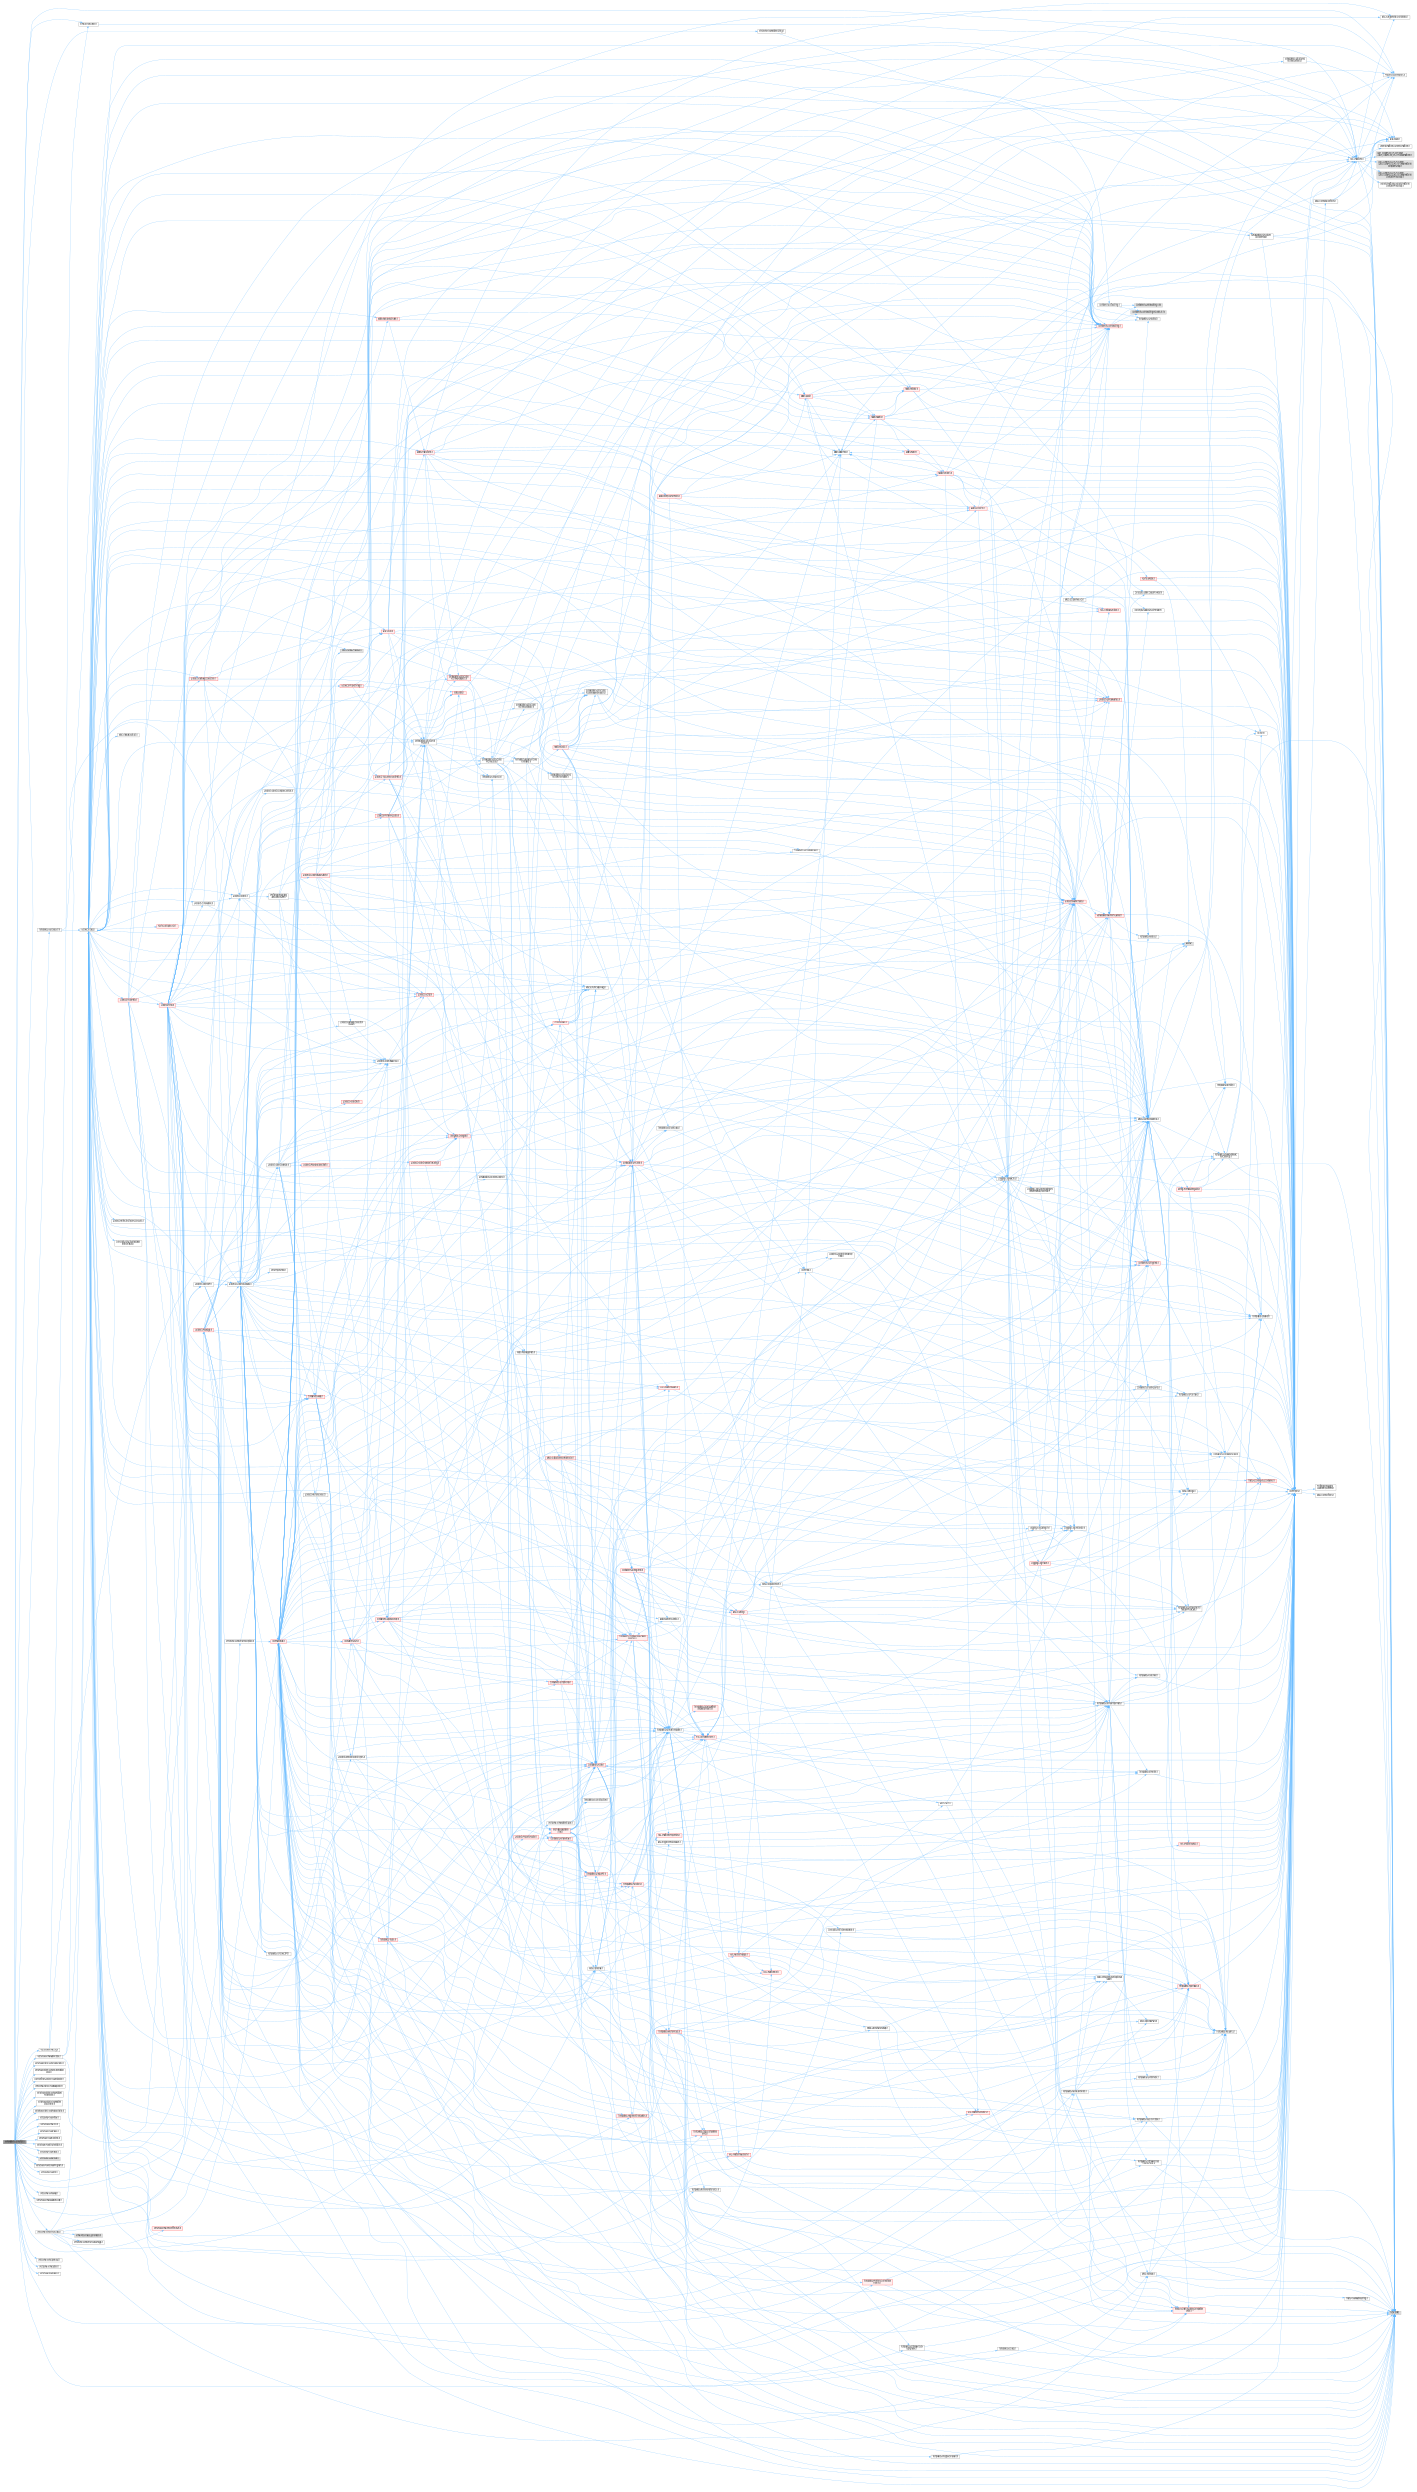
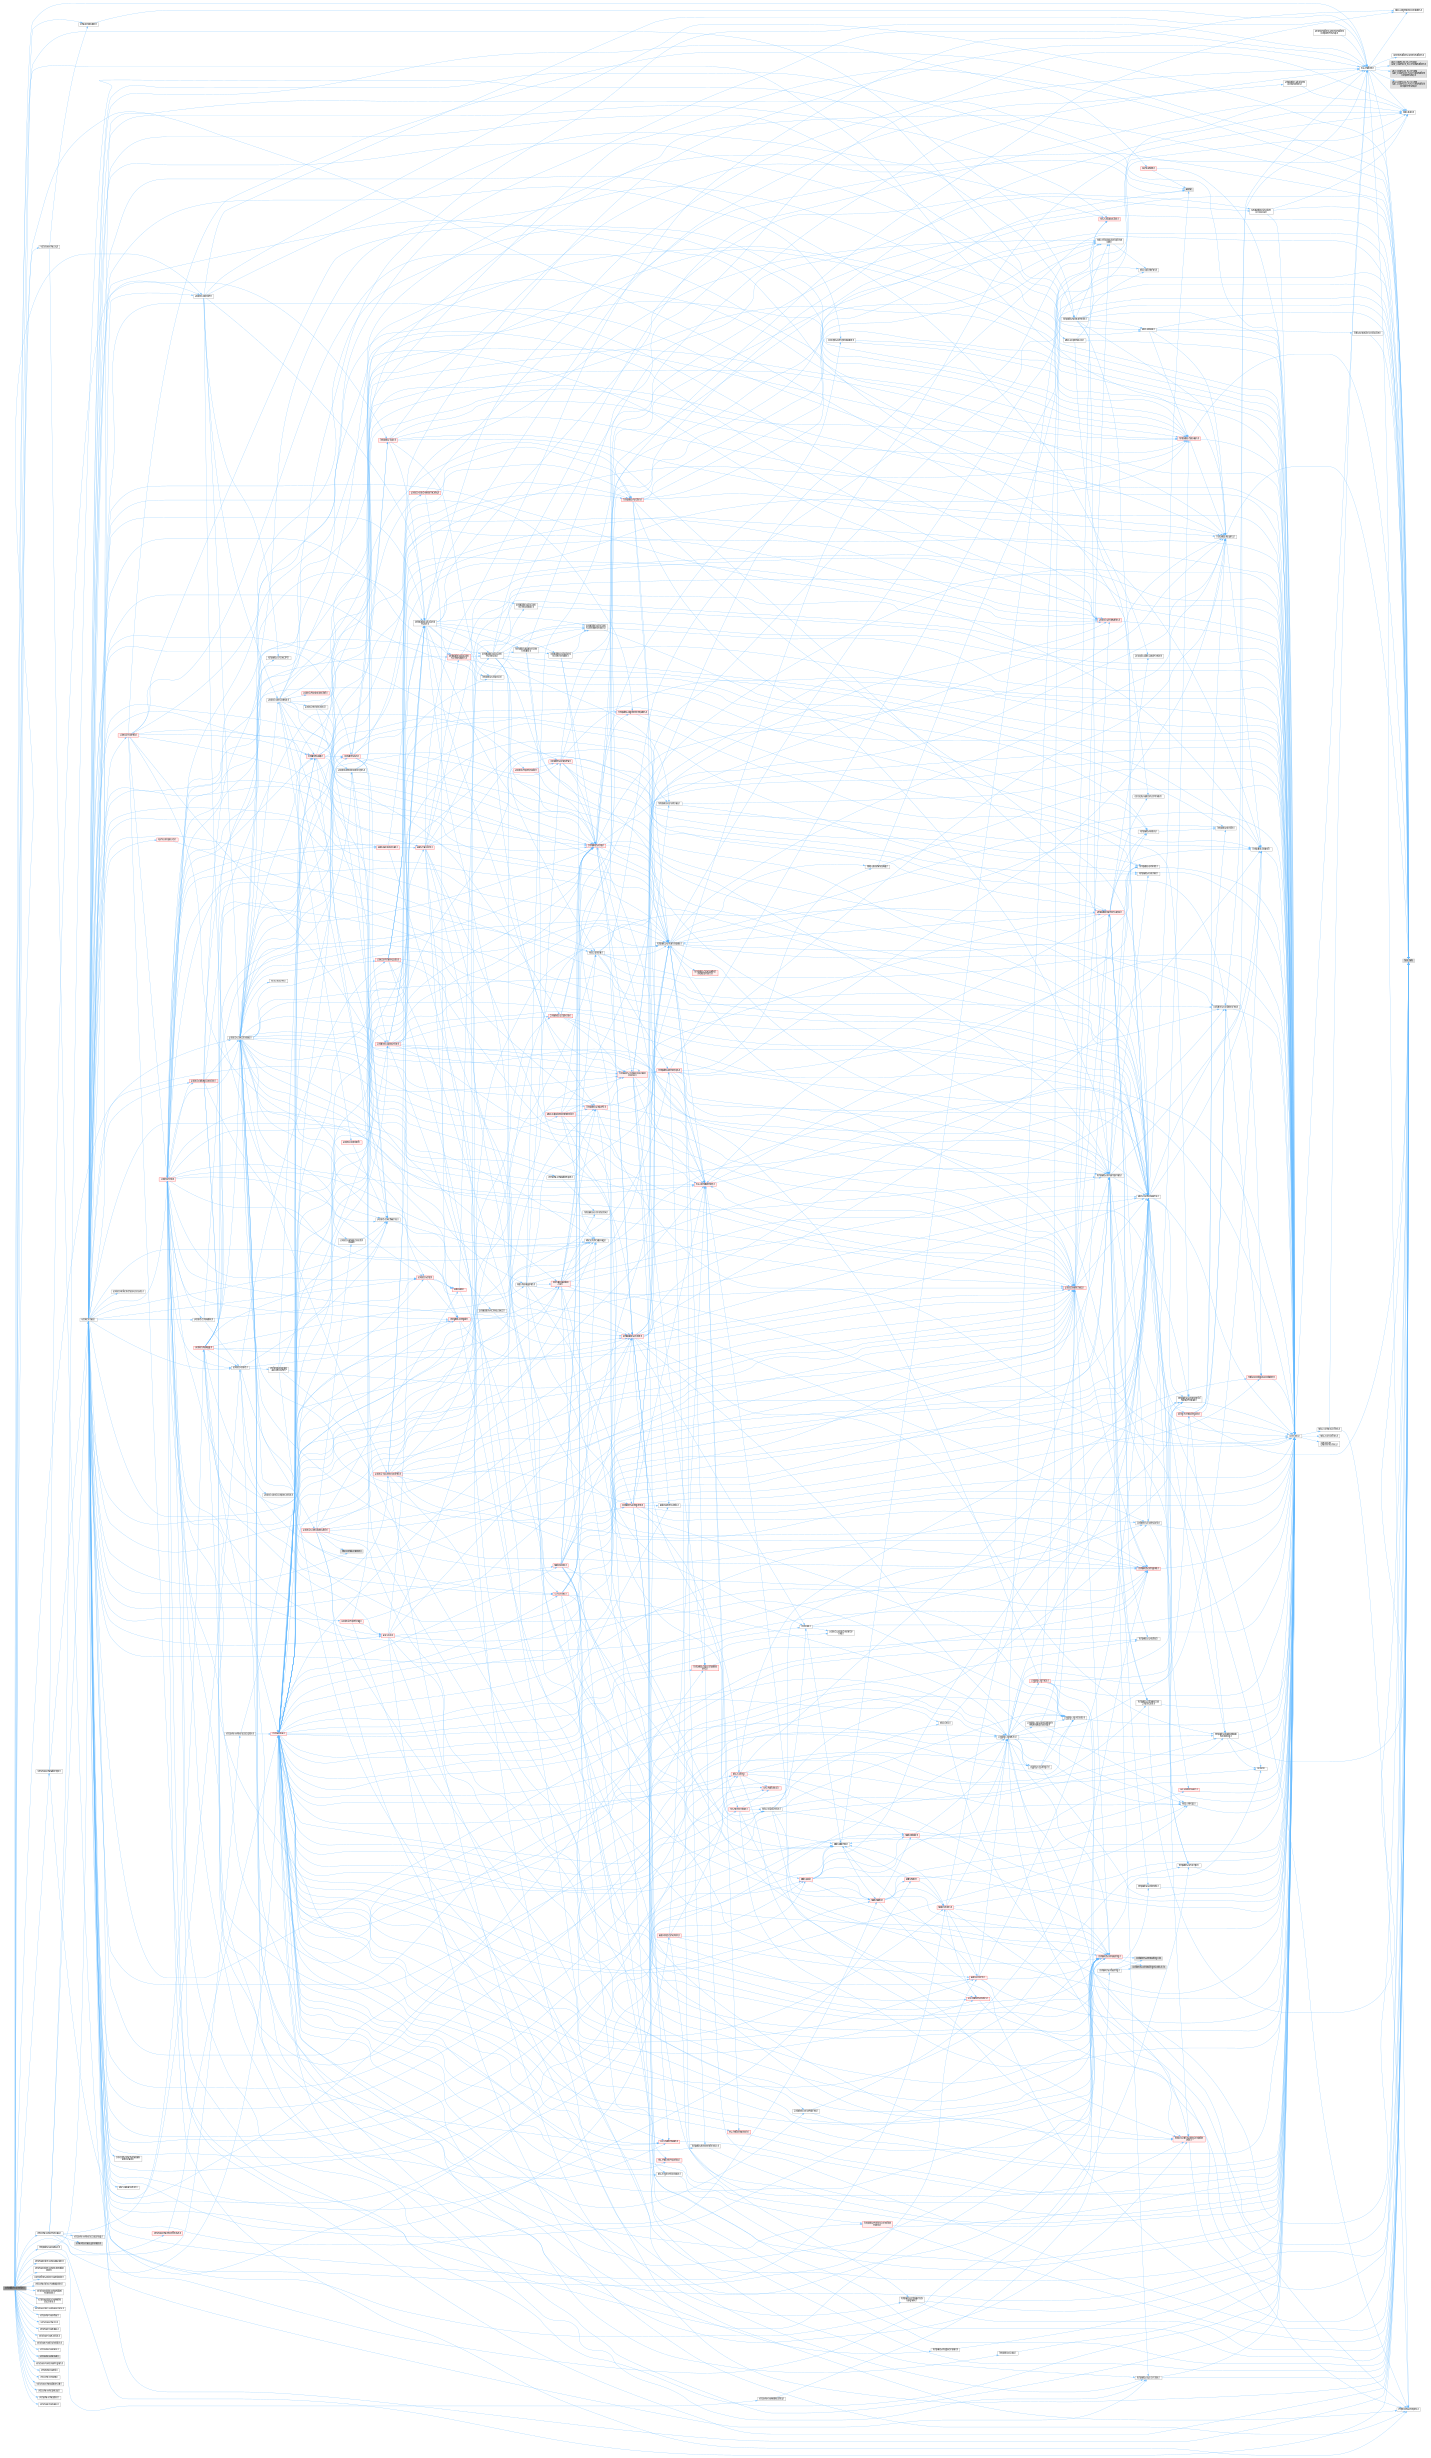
edge "HAL/Platform.h" -> "GenericPlatform/GenericPlatform CompilerPreSetup.h": reversed
edge "Containers/StringFwd.h" -> "Traits/IsContiguousContainer.h": removed
node "ProfilingDebugging /UMemoryDefines.h": label "ProfilingDebugging /UMemoryDefines.h" -> "SparseArray /UMemoryDefines.h"
node "Traits/VVMNativeString.h": label "Traits/VVMNativeString.h" -> "Traits/IsImplicitlyConstructible.h"
